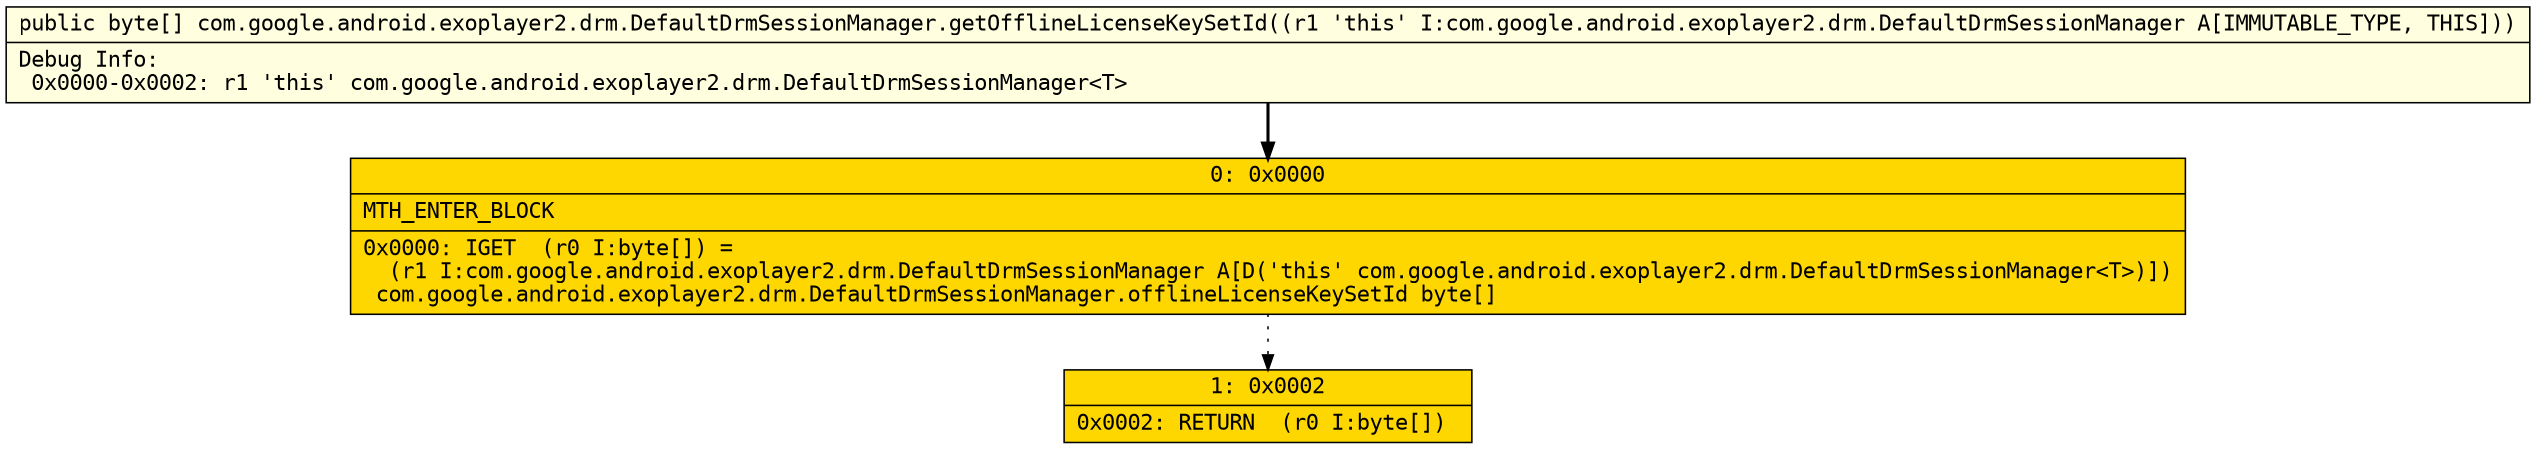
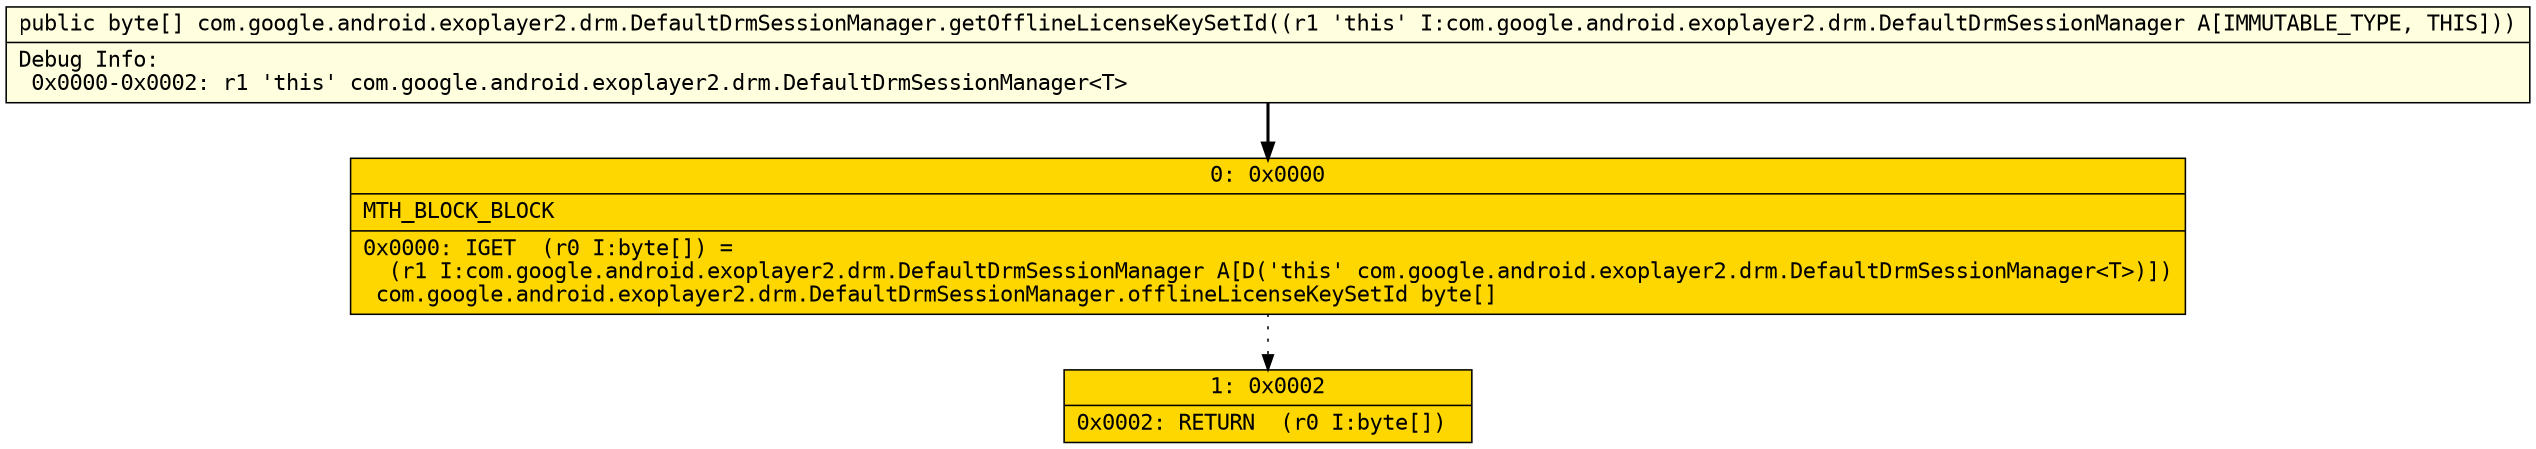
node "0: 0x0000": text "MTH_ENTER_BLOCK" -> "MTH_BLOCK_BLOCK"
